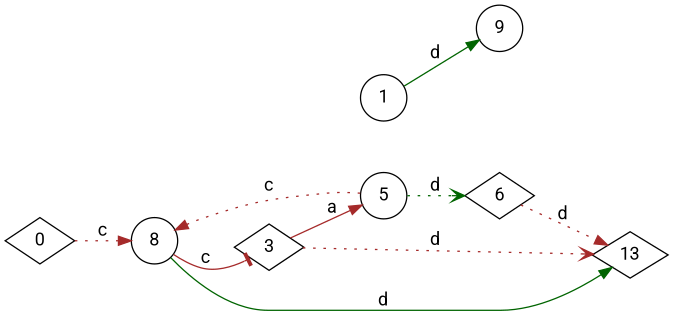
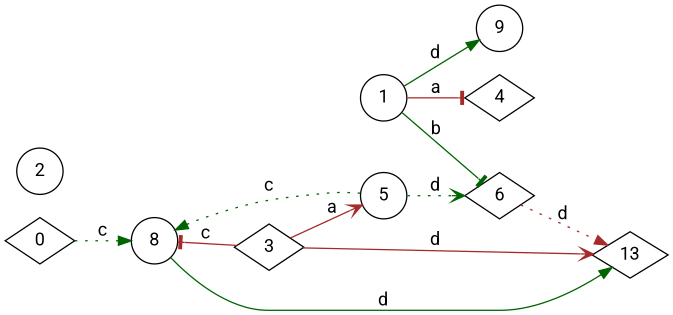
node "4": added
edge "1" -> "6": added, label "b"
node "2": added
edge "5" -> "8": color brown -> darkgreen
edge "3" -> "5": arrowhead normal -> vee
edge "0" -> "8": color brown -> darkgreen
edge "3" -> "13": style dotted -> solid
edge "8" -> "3": reversed
